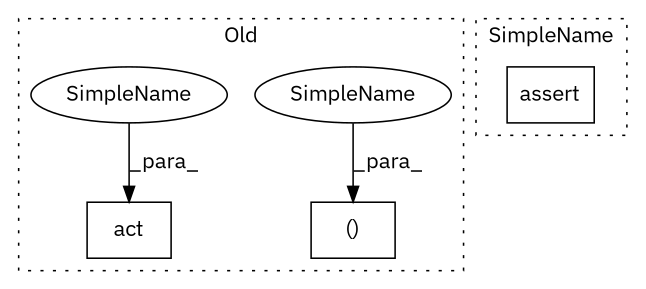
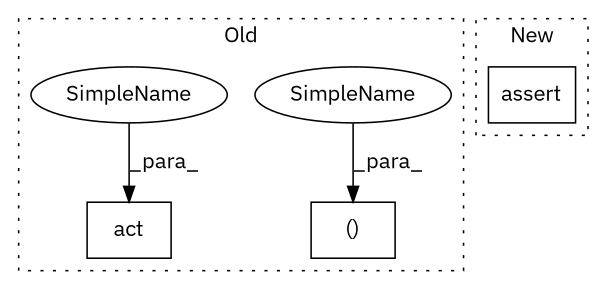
cluster "SimpleName": label "SimpleName" -> "New"
